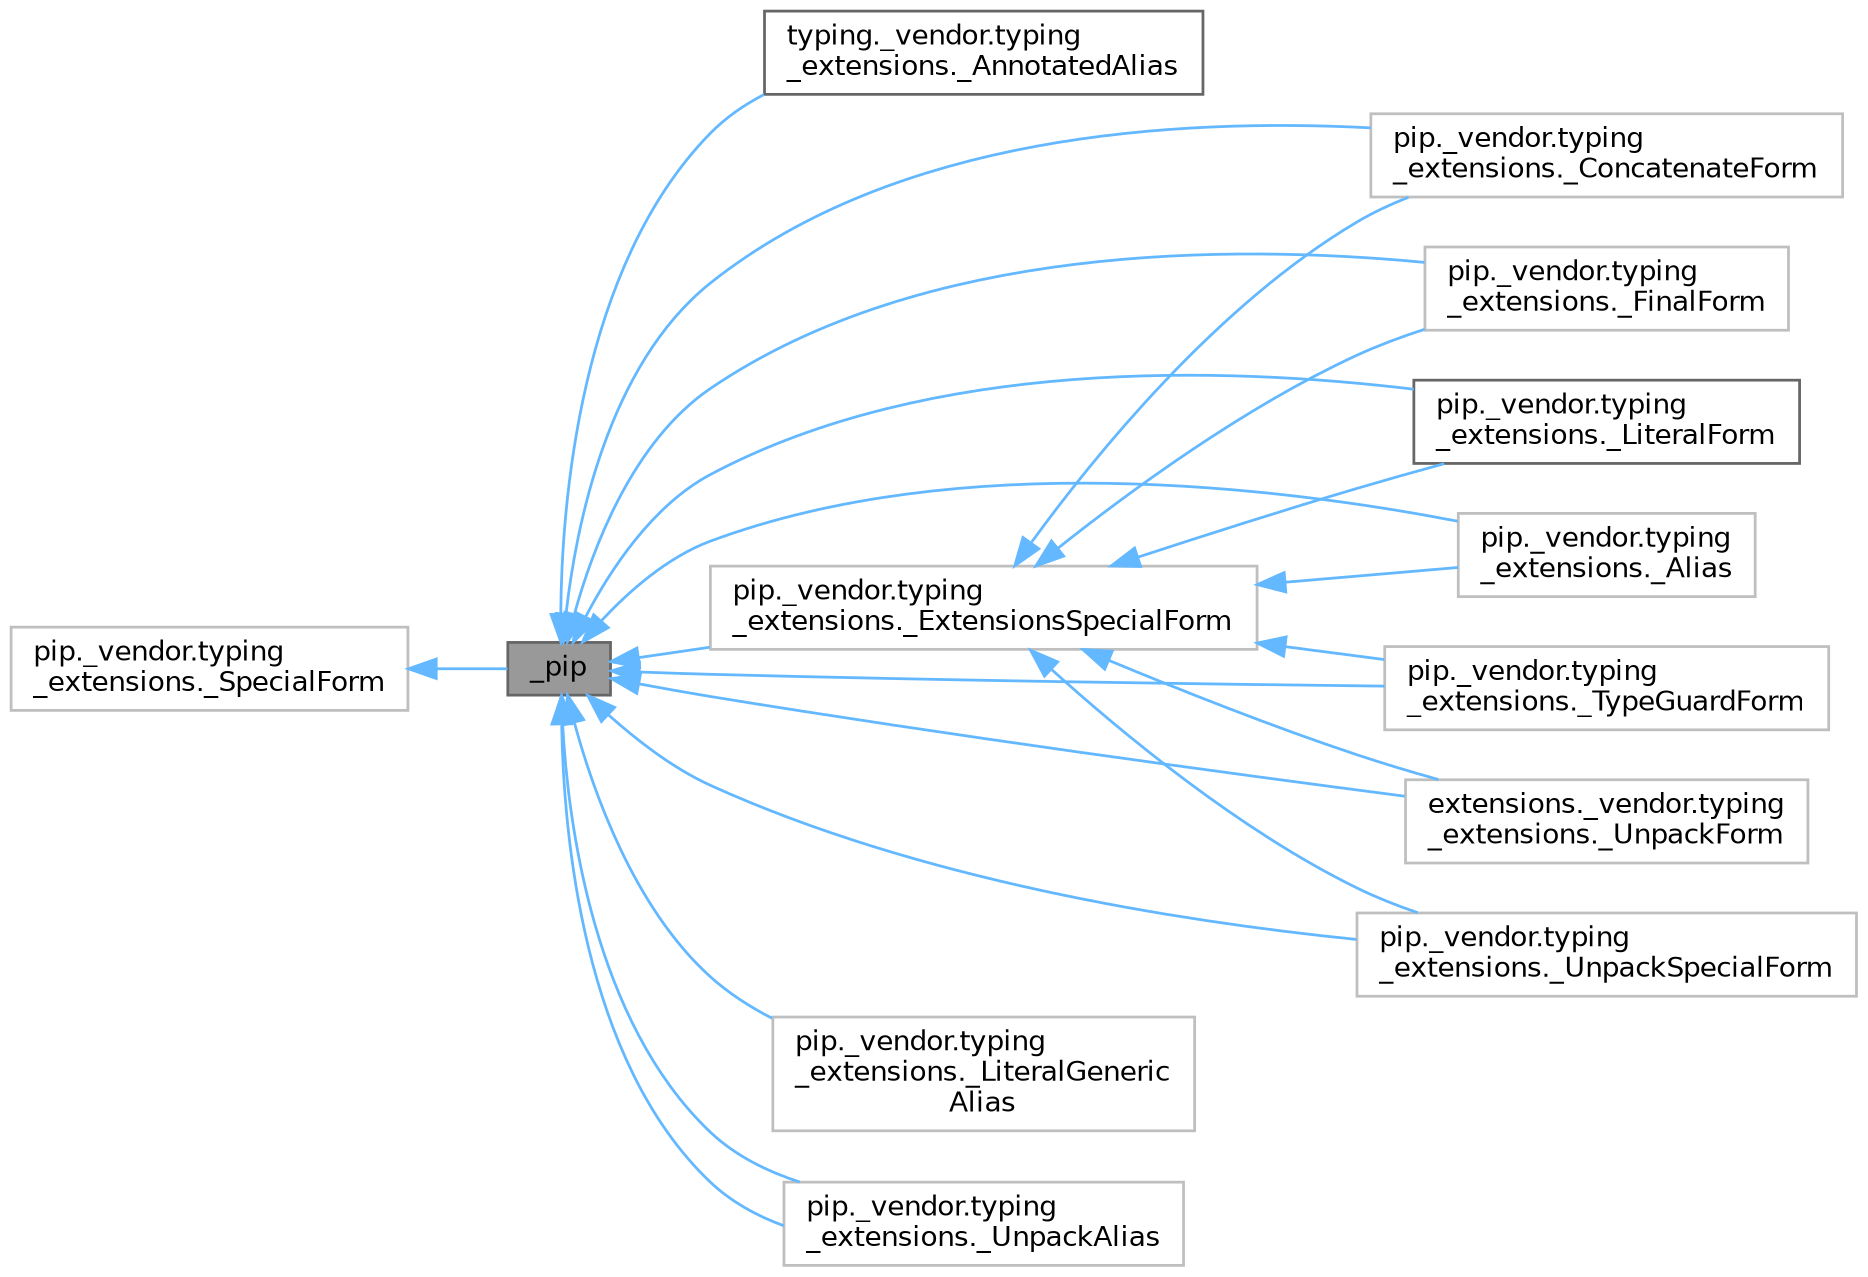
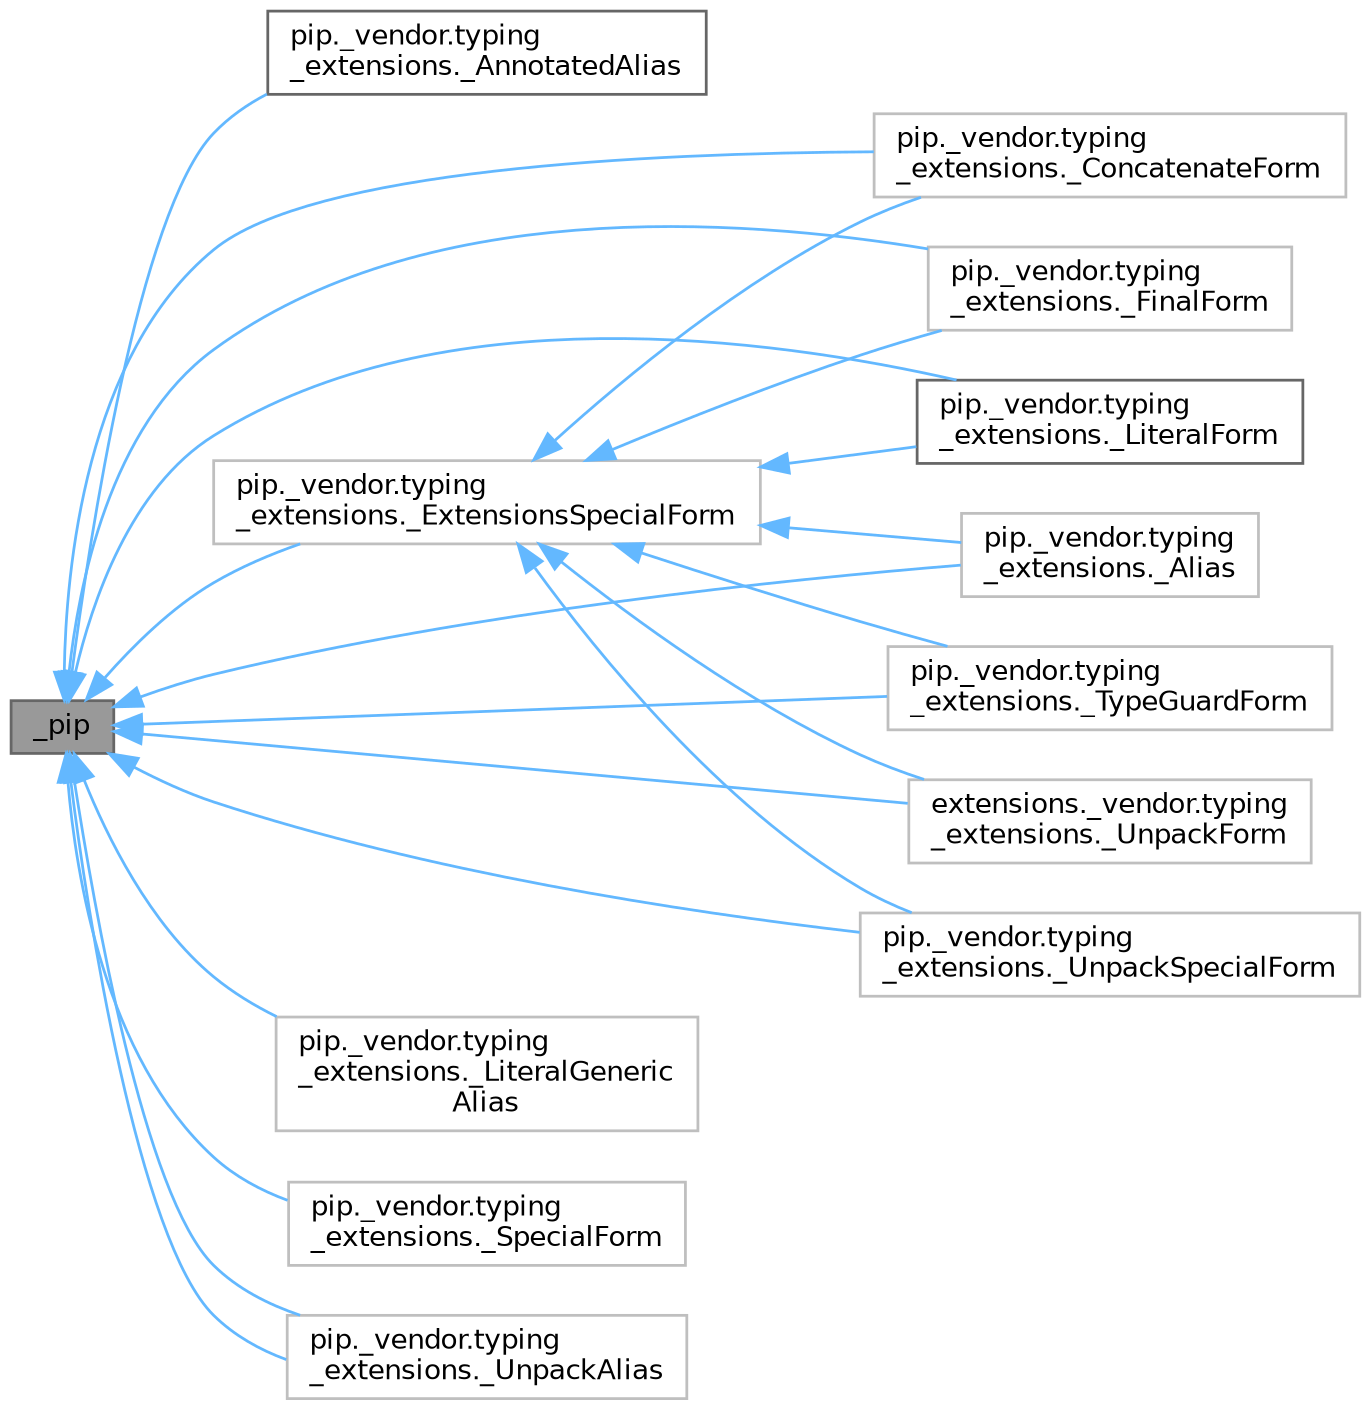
node "typing._vendor.typing _extensions._AnnotatedAlias": label "typing._vendor.typing _extensions._AnnotatedAlias" -> "pip._vendor.typing _extensions._AnnotatedAlias"
edge "_pip" -> "pip._vendor.typing _extensions._SpecialForm": reversed
